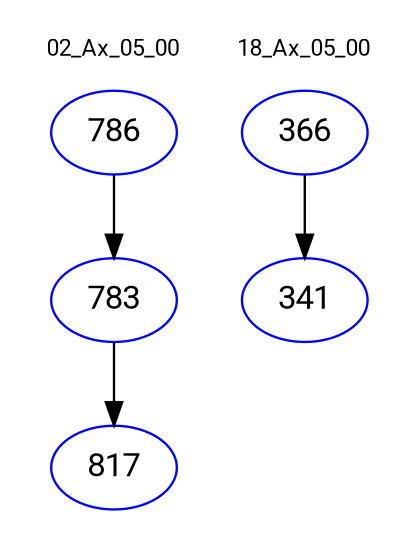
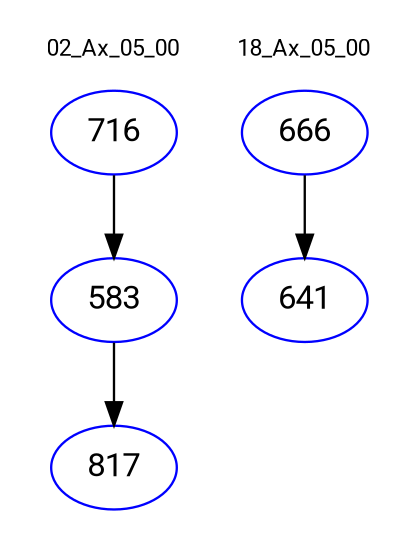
node "786": label "786" -> "716"
node "366": label "366" -> "666"
node "783": label "783" -> "583"
node "341": label "341" -> "641"
